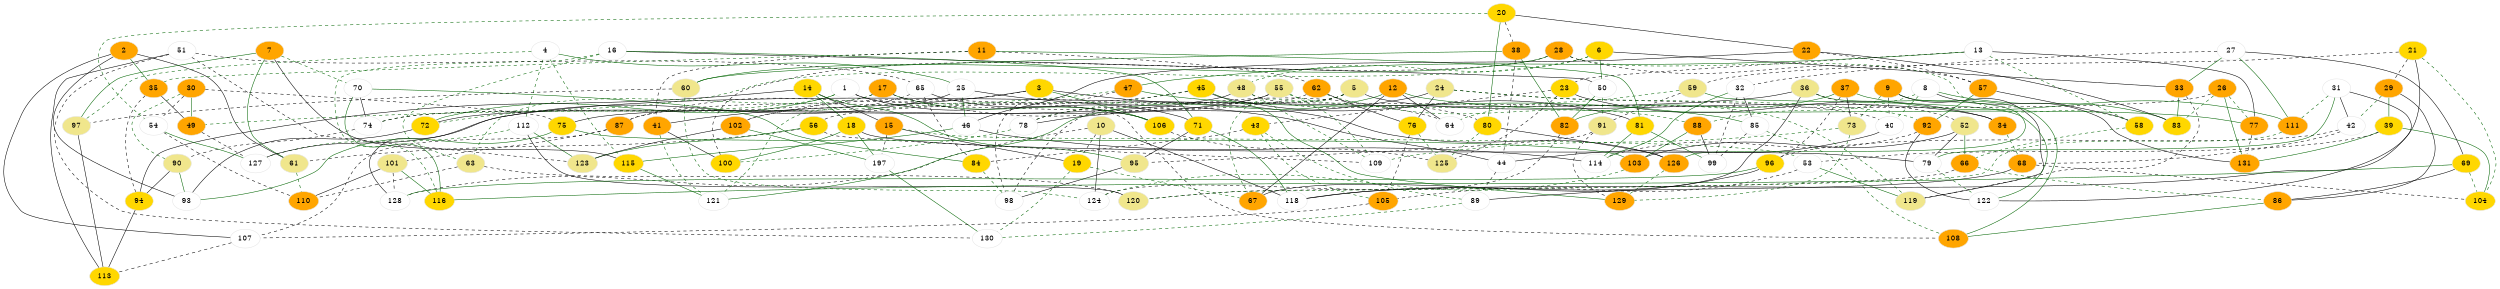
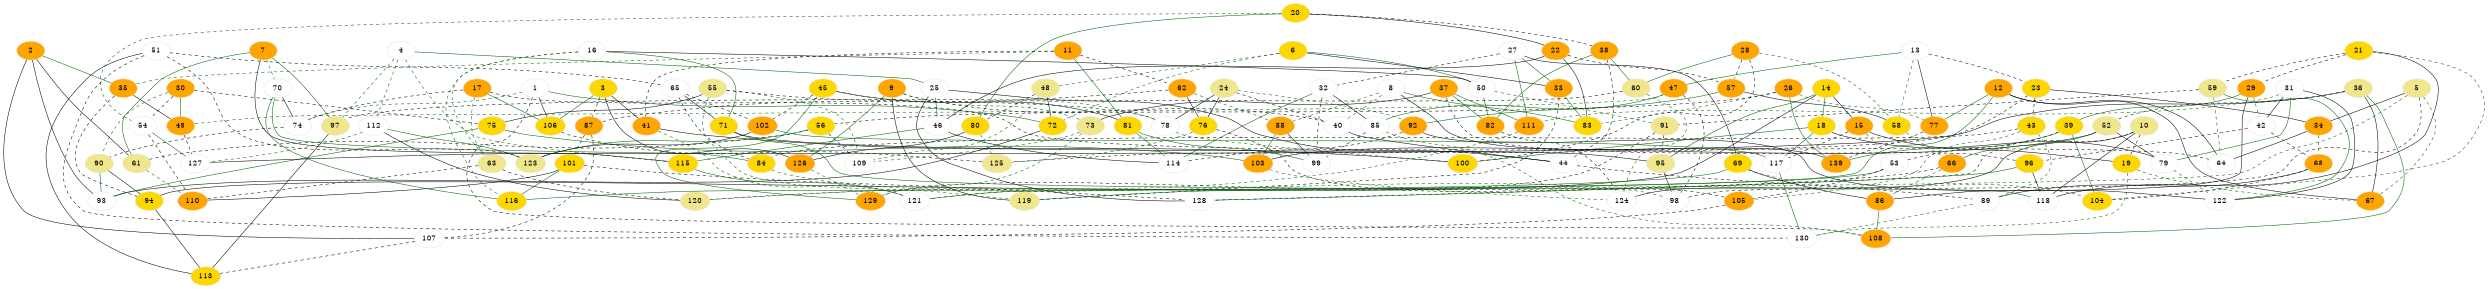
edge "34" -- "64": added
node "101": fillcolor khaki -> gold
node "197": label "197" -> "117"
node "131": label "131" -> "139"
